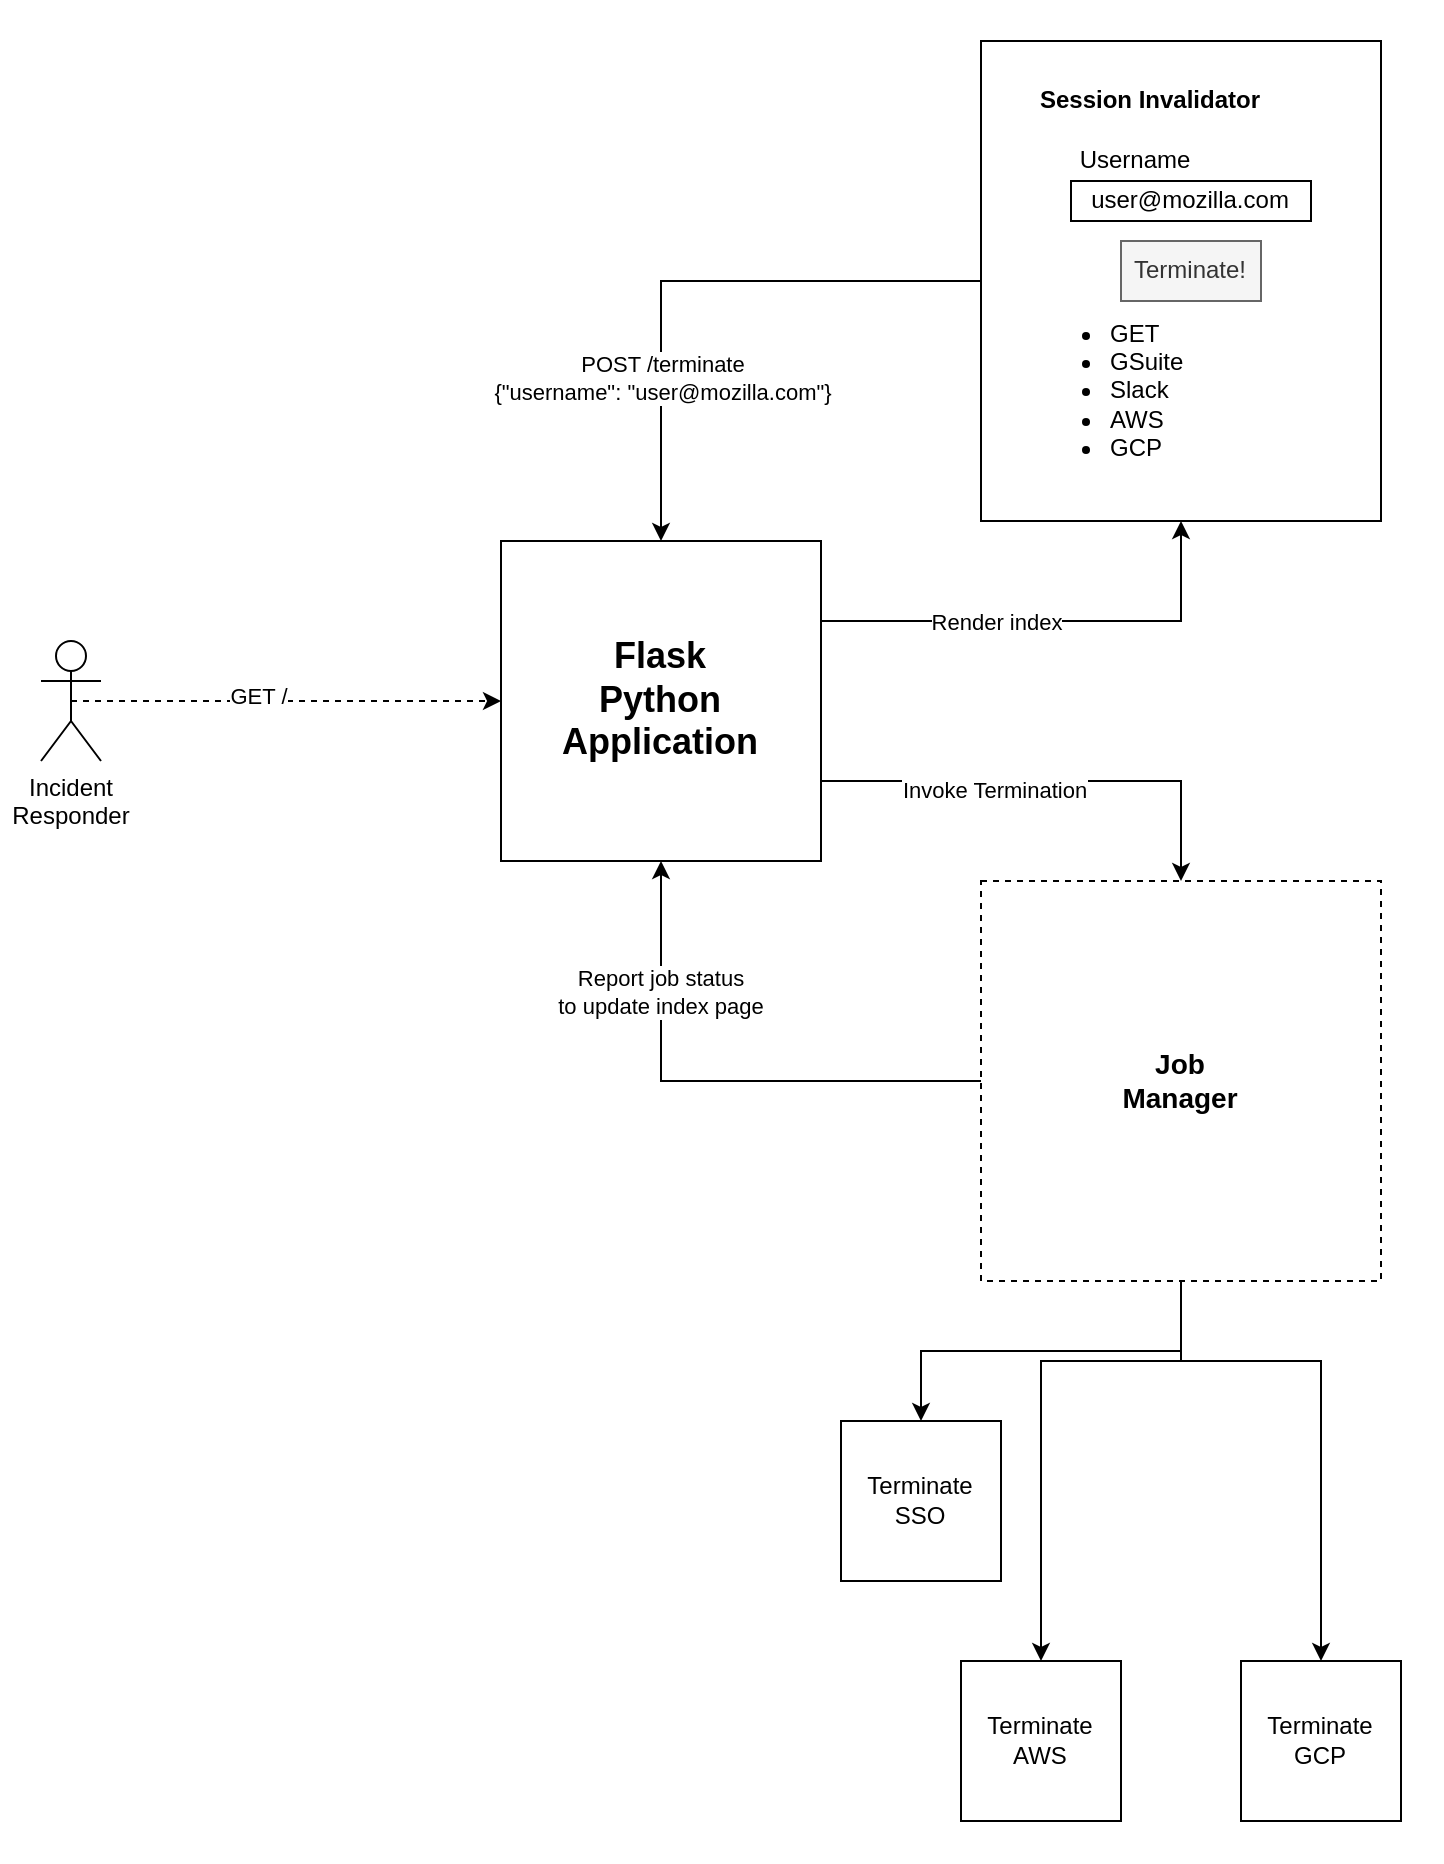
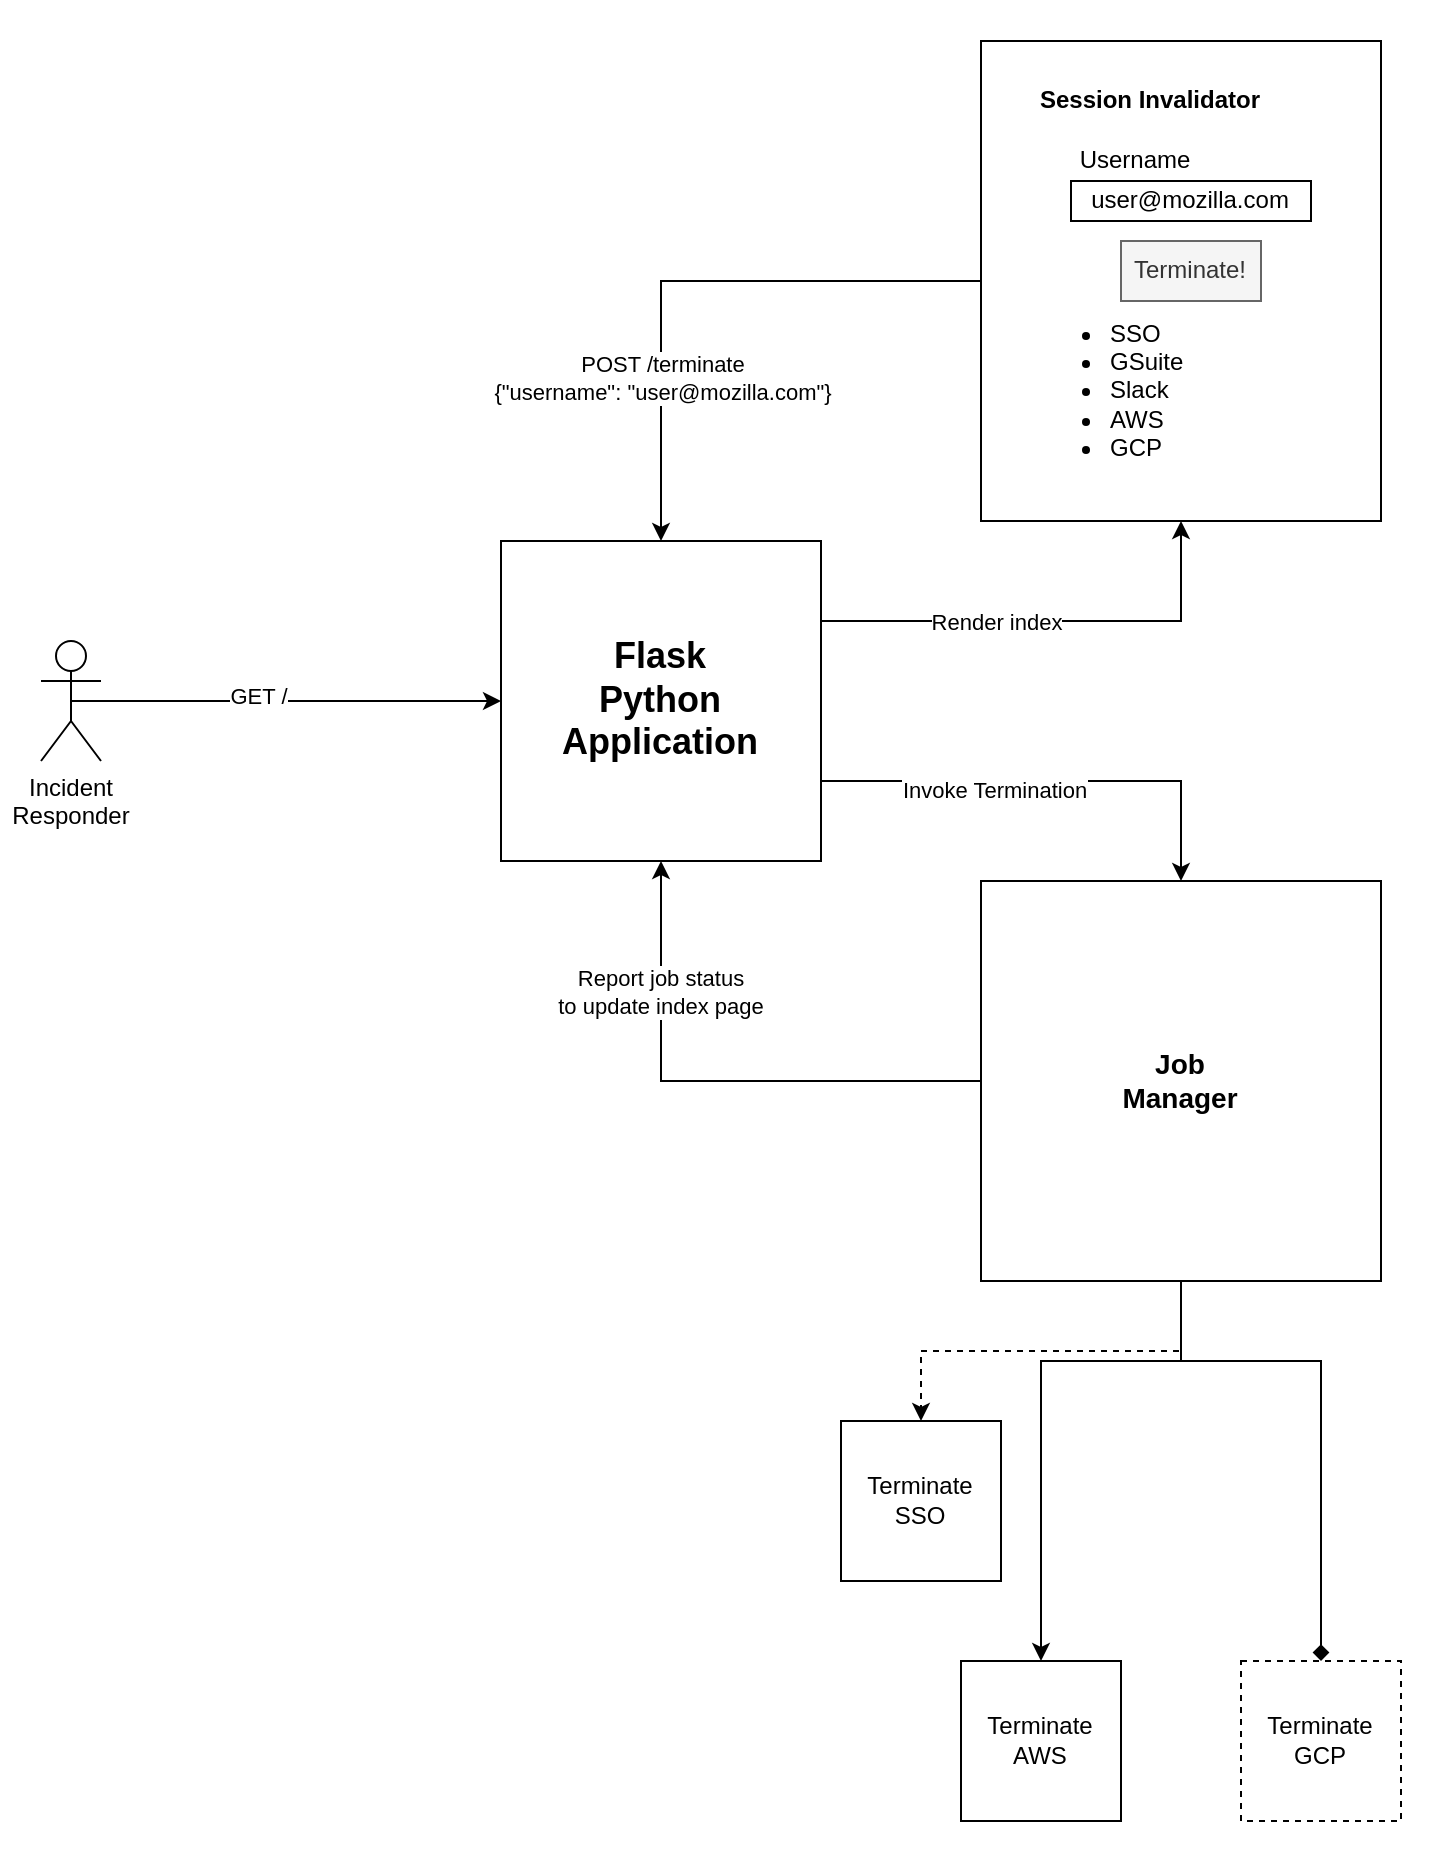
node "GET GSuite Slack AWS GCP": label "GET GSuite Slack AWS GCP" -> "SSO GSuite Slack AWS GCP"
edge "Incident Responder" -> "Flask Python Application": style dashed -> solid
node "Job Manager": style dashed -> solid
edge "Job Manager" -> "Terminate SSO": style solid -> dashed
edge "Job Manager" -> "Terminate GCP": arrowhead classic -> diamond
node "Terminate GCP": style solid -> dashed
